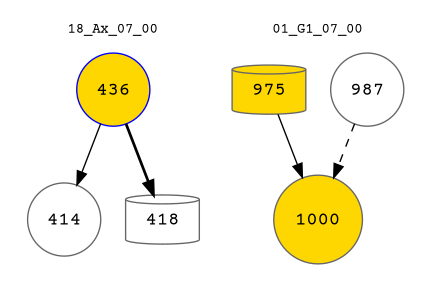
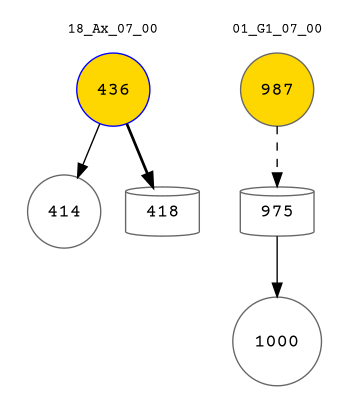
node "975": fillcolor gold -> white
node "987": fillcolor white -> gold
edge "987" -> "1000": now "987" -> "975"
node "1000": fillcolor gold -> white
